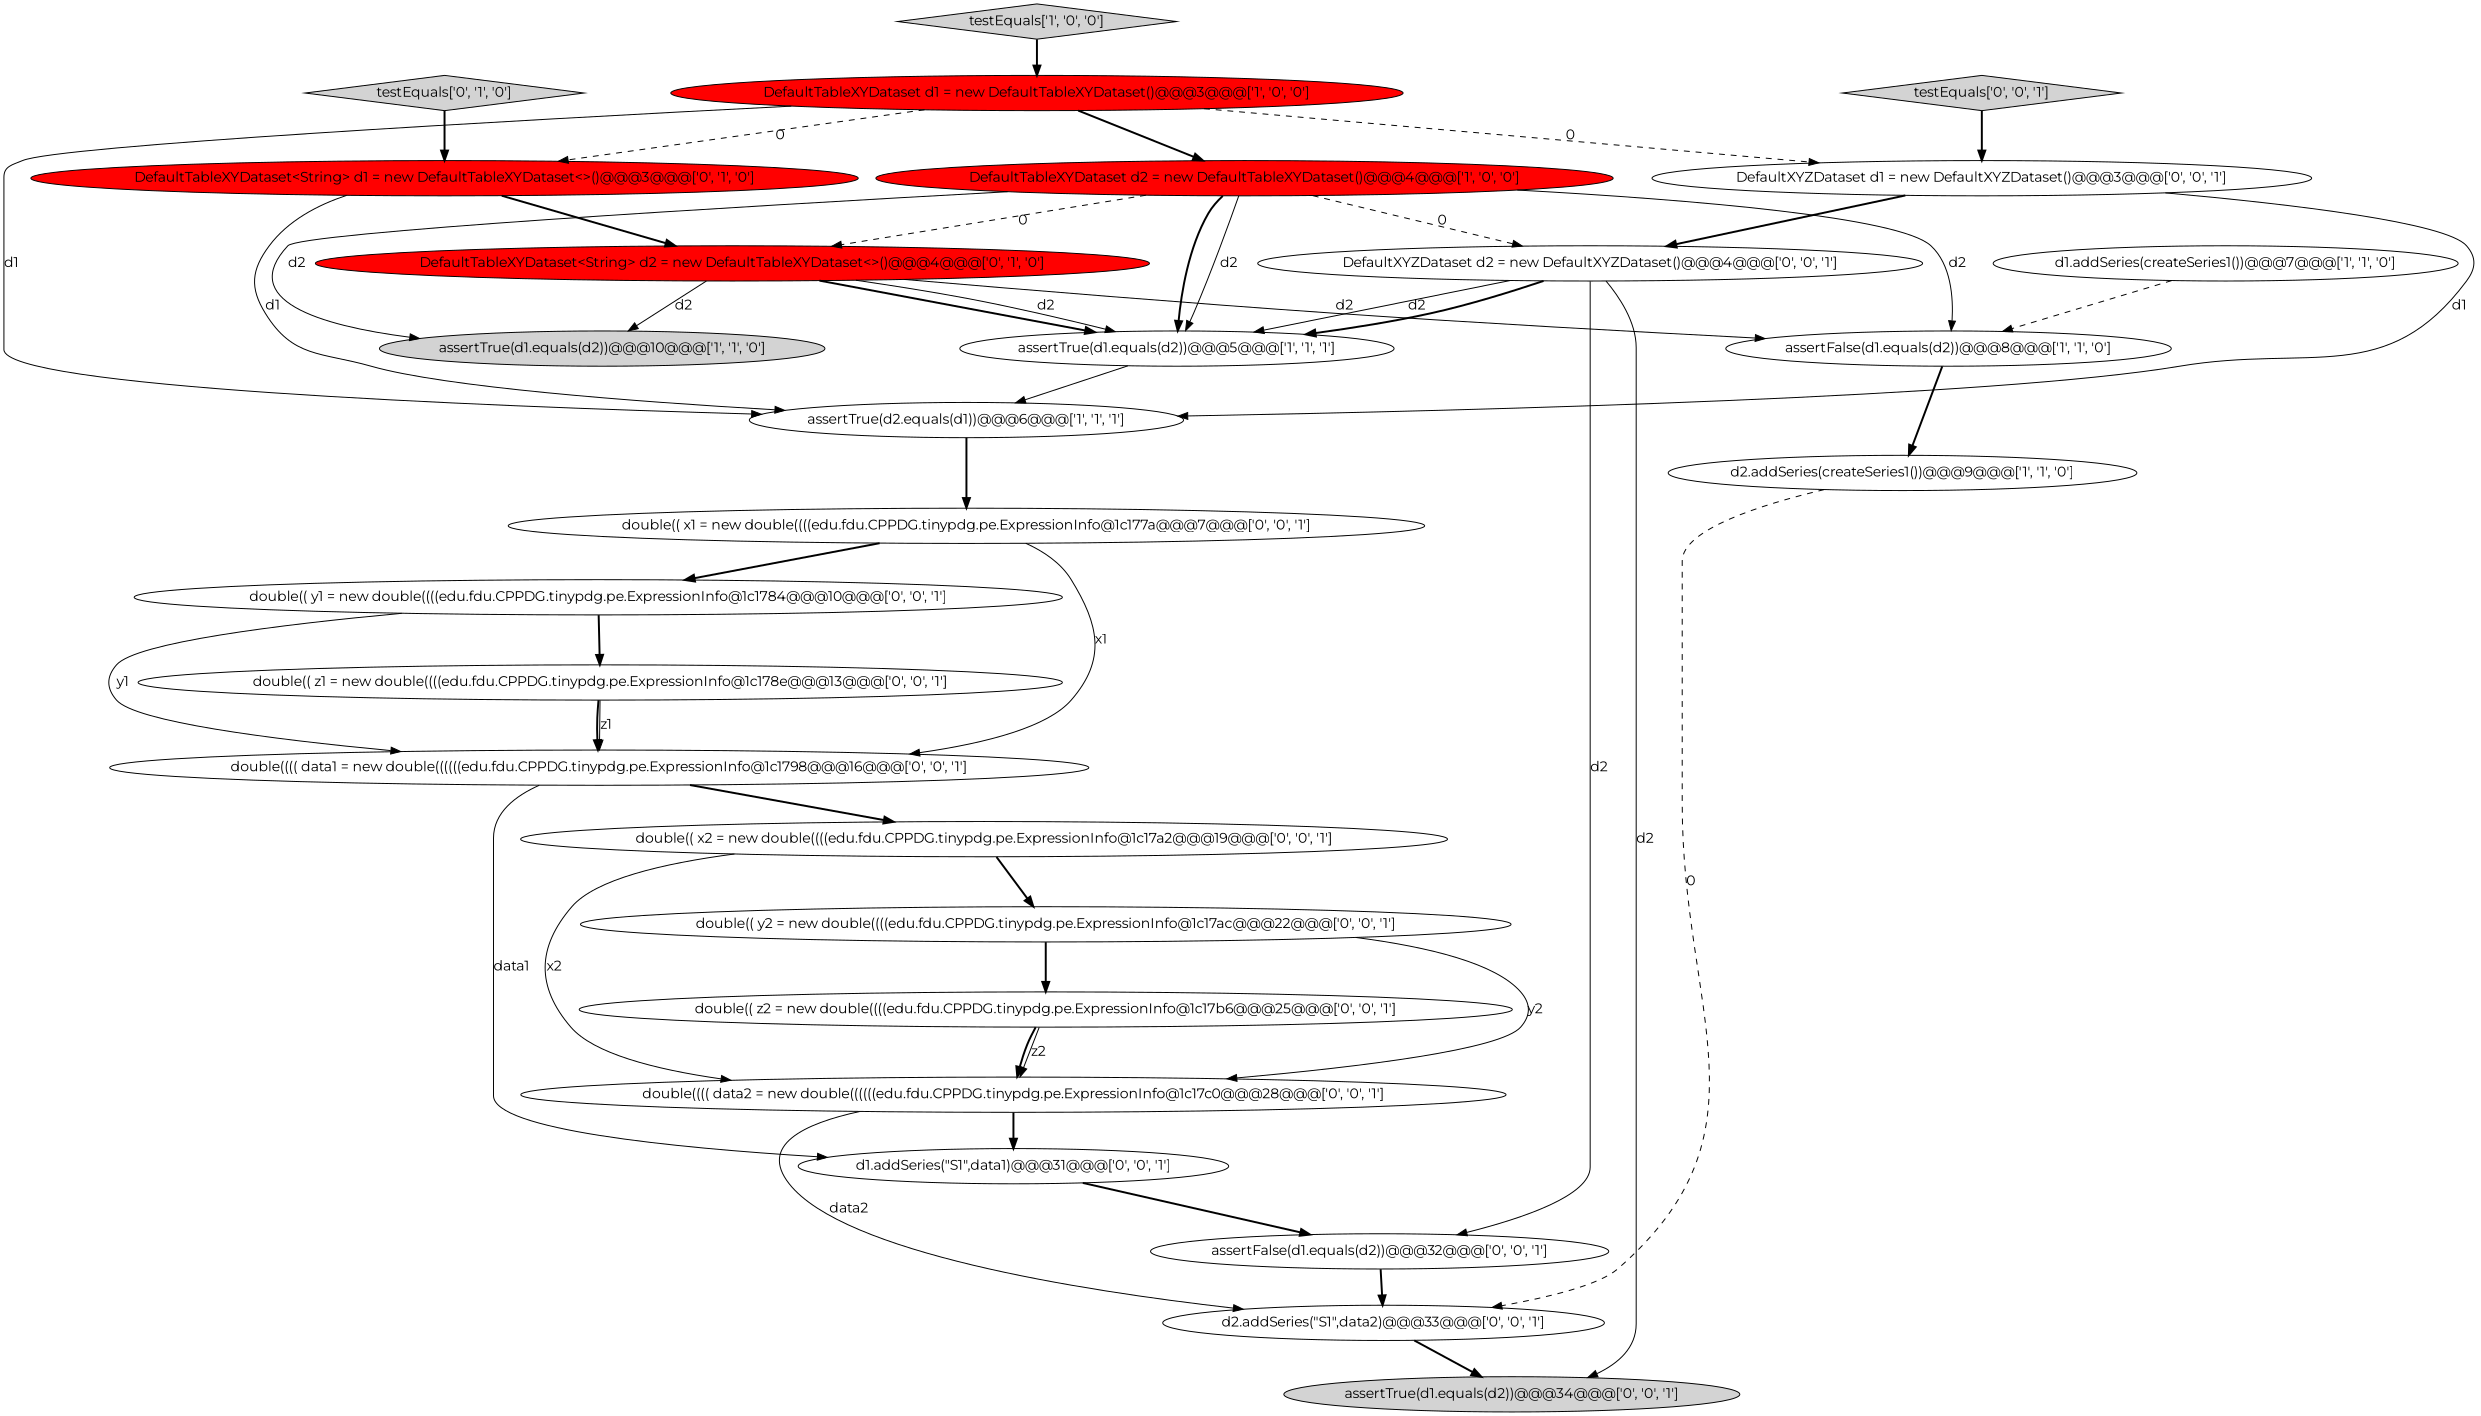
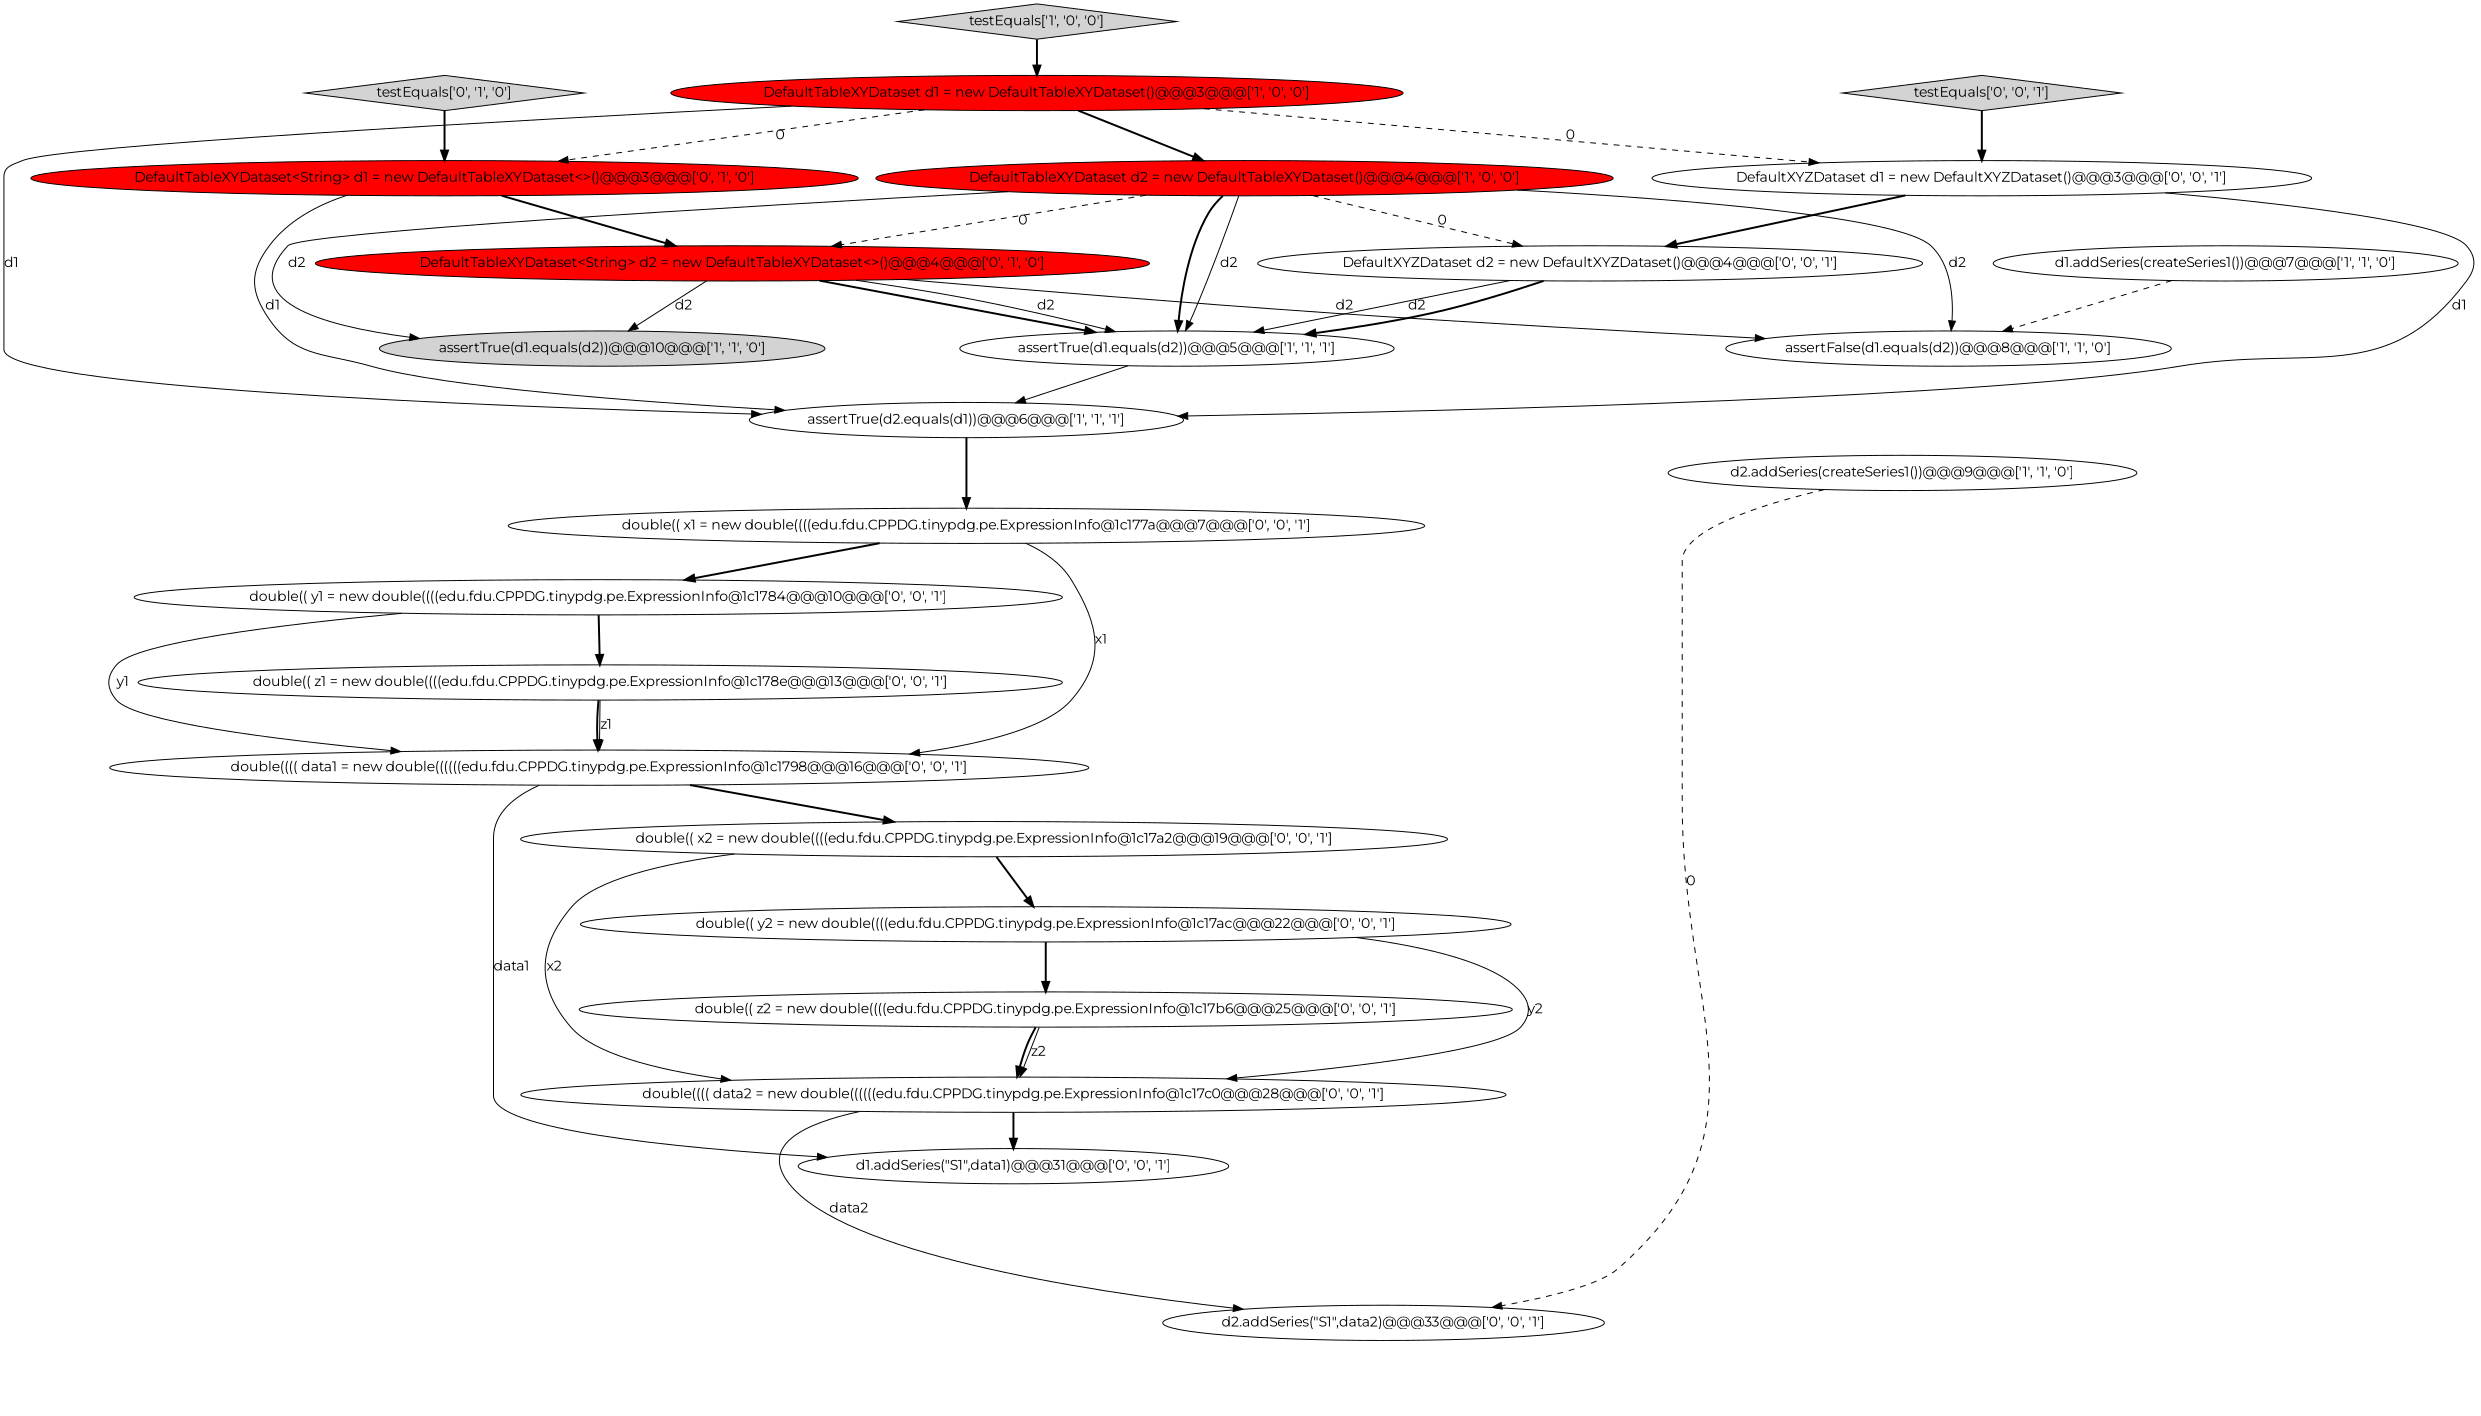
edge "assertFalse(d1.equals(d2))@@@8@@@['1', '1', '0']" -> "d2.addSeries(createSeries1())@@@9@@@['1', '1', '0']": removed
node "assertFalse(d1.equals(d2))@@@32@@@['0', '0', '1']": removed
node "assertTrue(d1.equals(d2))@@@34@@@['0', '0', '1']": removed
